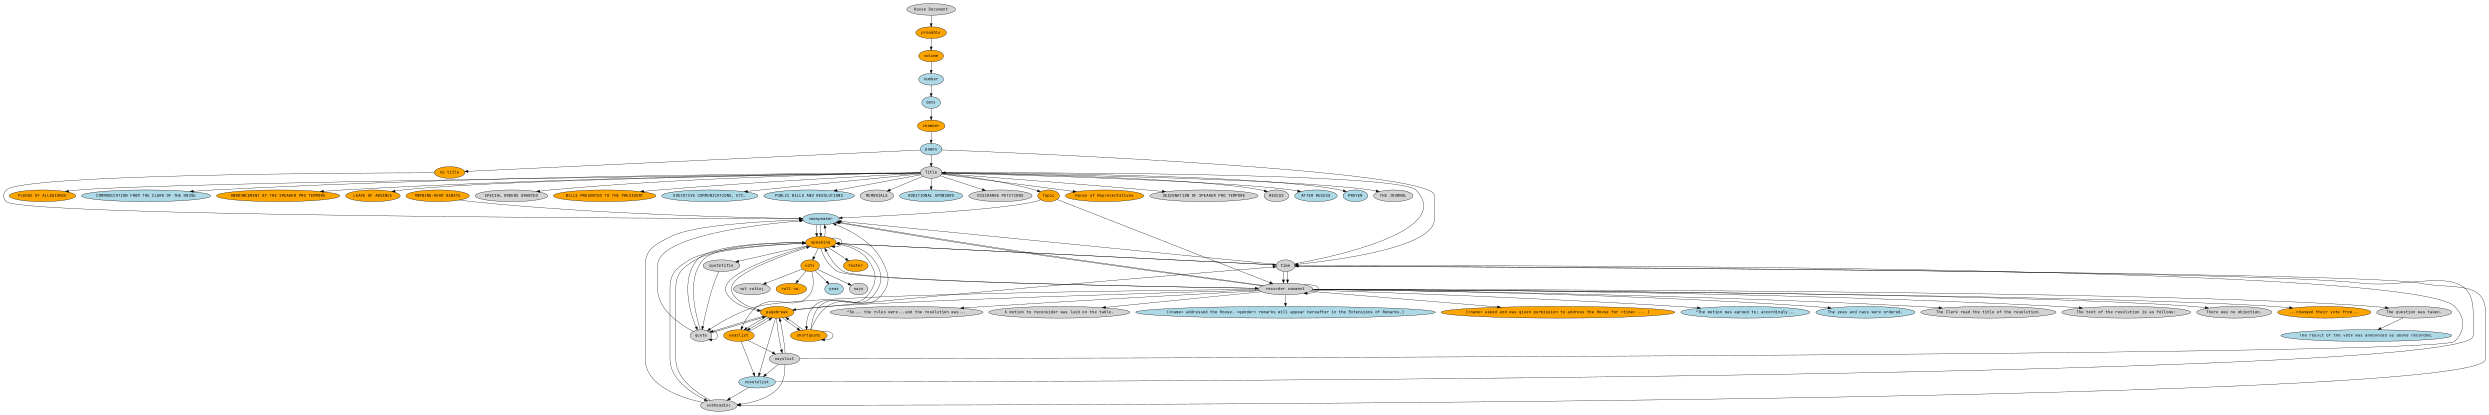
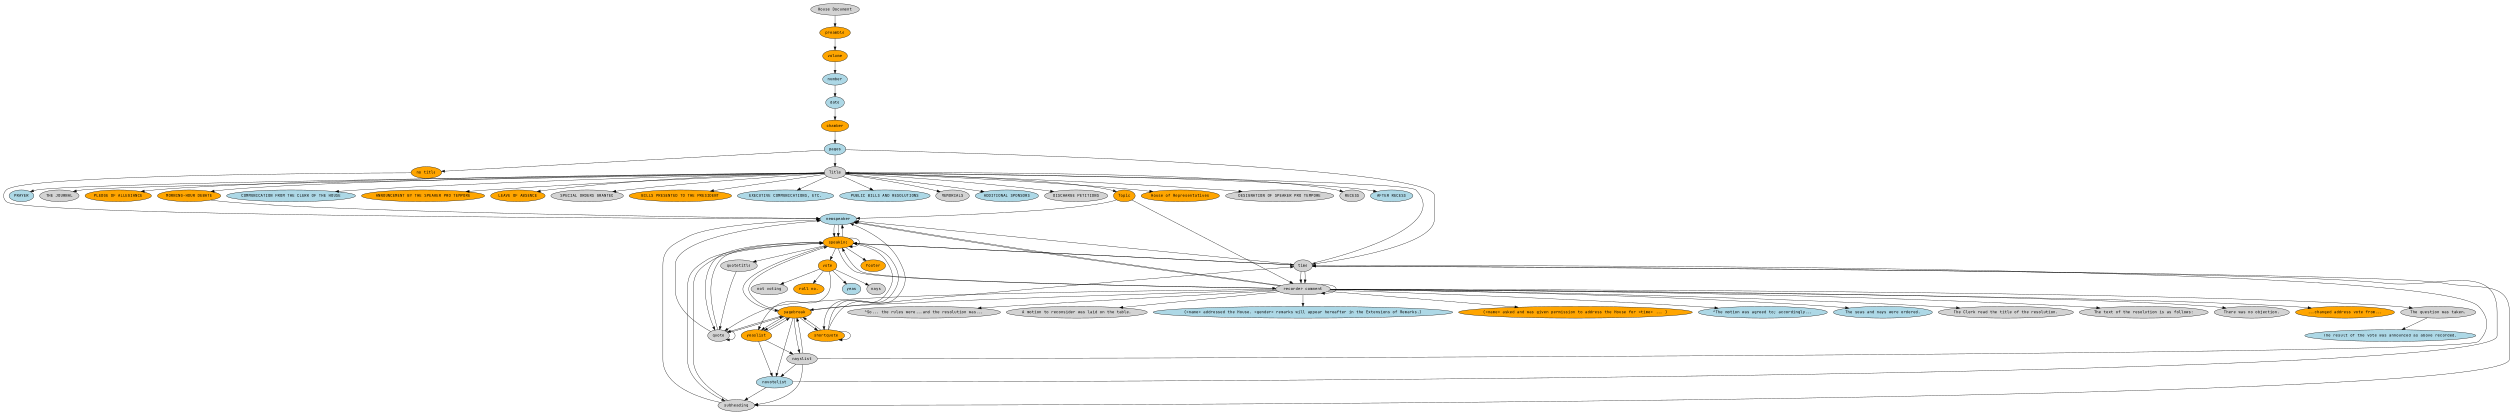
edge "Title" -> "MORNING-HOUR DEBATE": added
node "...changed their vote from...": label "...changed their vote from..." -> "...changed address vote from..."
